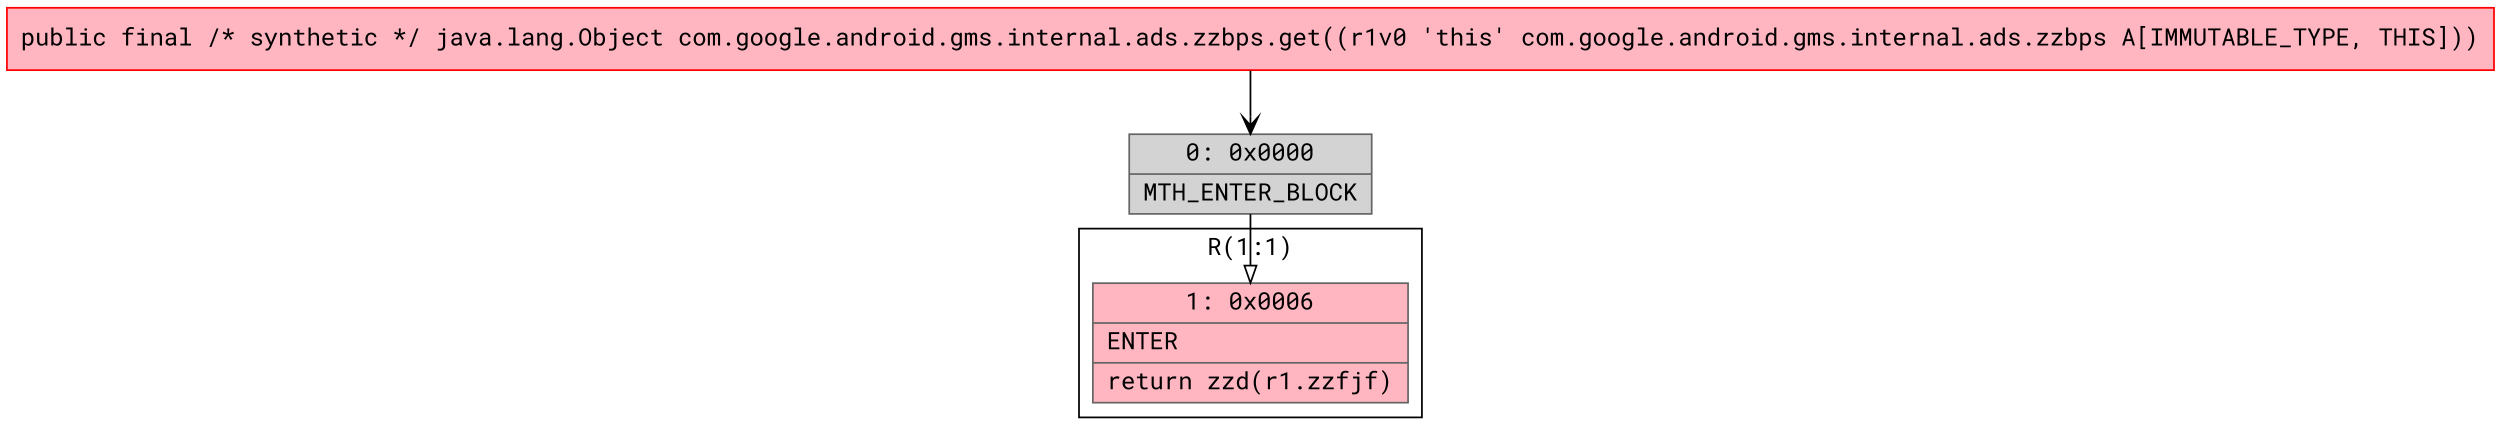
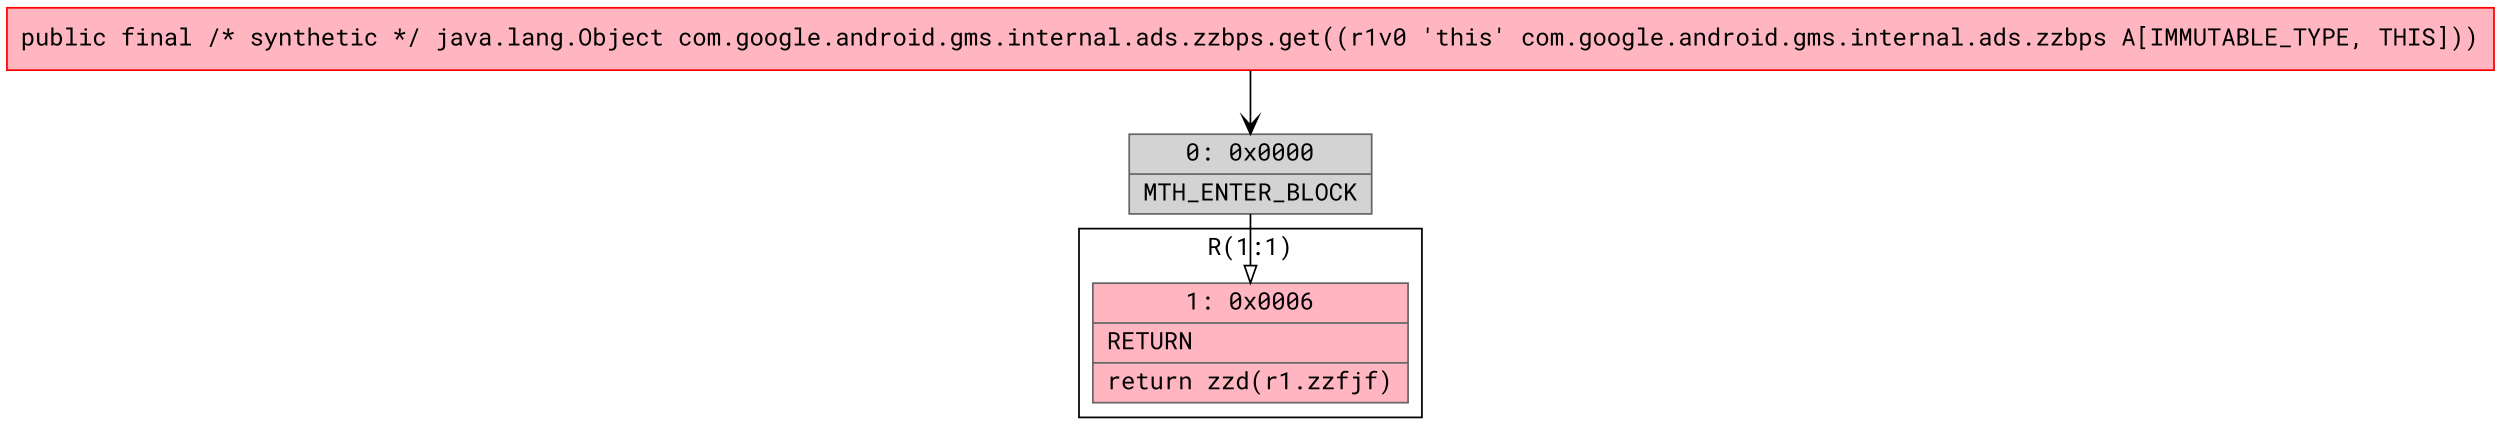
node "1: 0x0006": text "ENTER" -> "RETURN"
